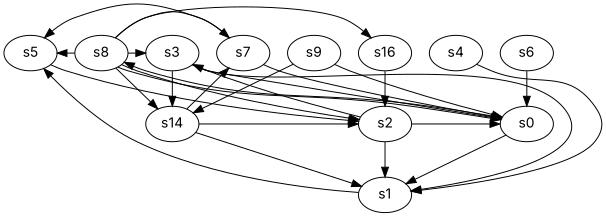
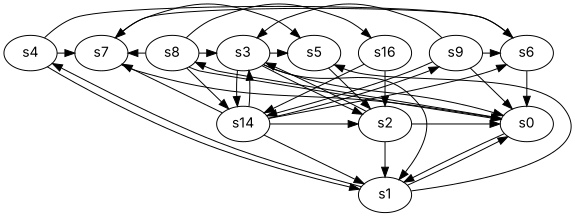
edge "s9" -> "s3": added
edge "s4" -> "s6": added
edge "s6" -> "s7": added
edge "s4" -> "s7": added
edge "s8" -> "s5": now "s3" -> "s5"
edge "s9" -> "s6": added
edge "s16" -> "s14": added
edge "s14" -> "s6": added
edge "s14" -> "s9": added
edge "s14" -> "s3": added
edge "s8" -> "s2": now "s3" -> "s2"
edge "s1" -> "s4": added
edge "s1" -> "s0": added
